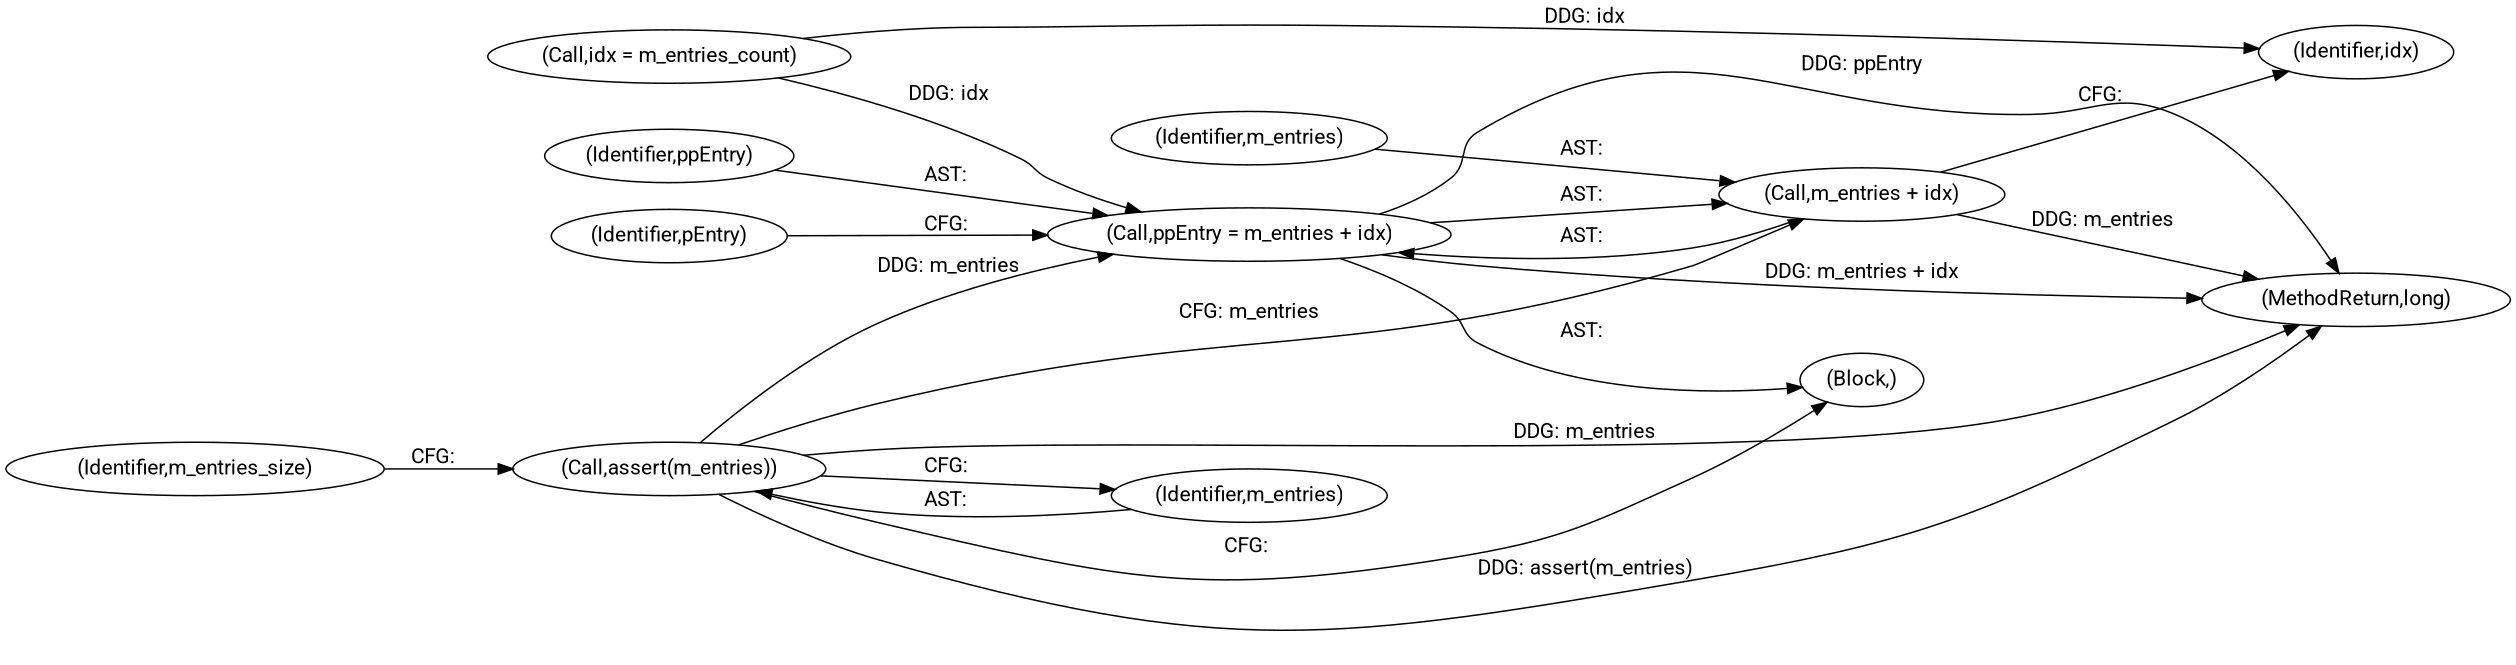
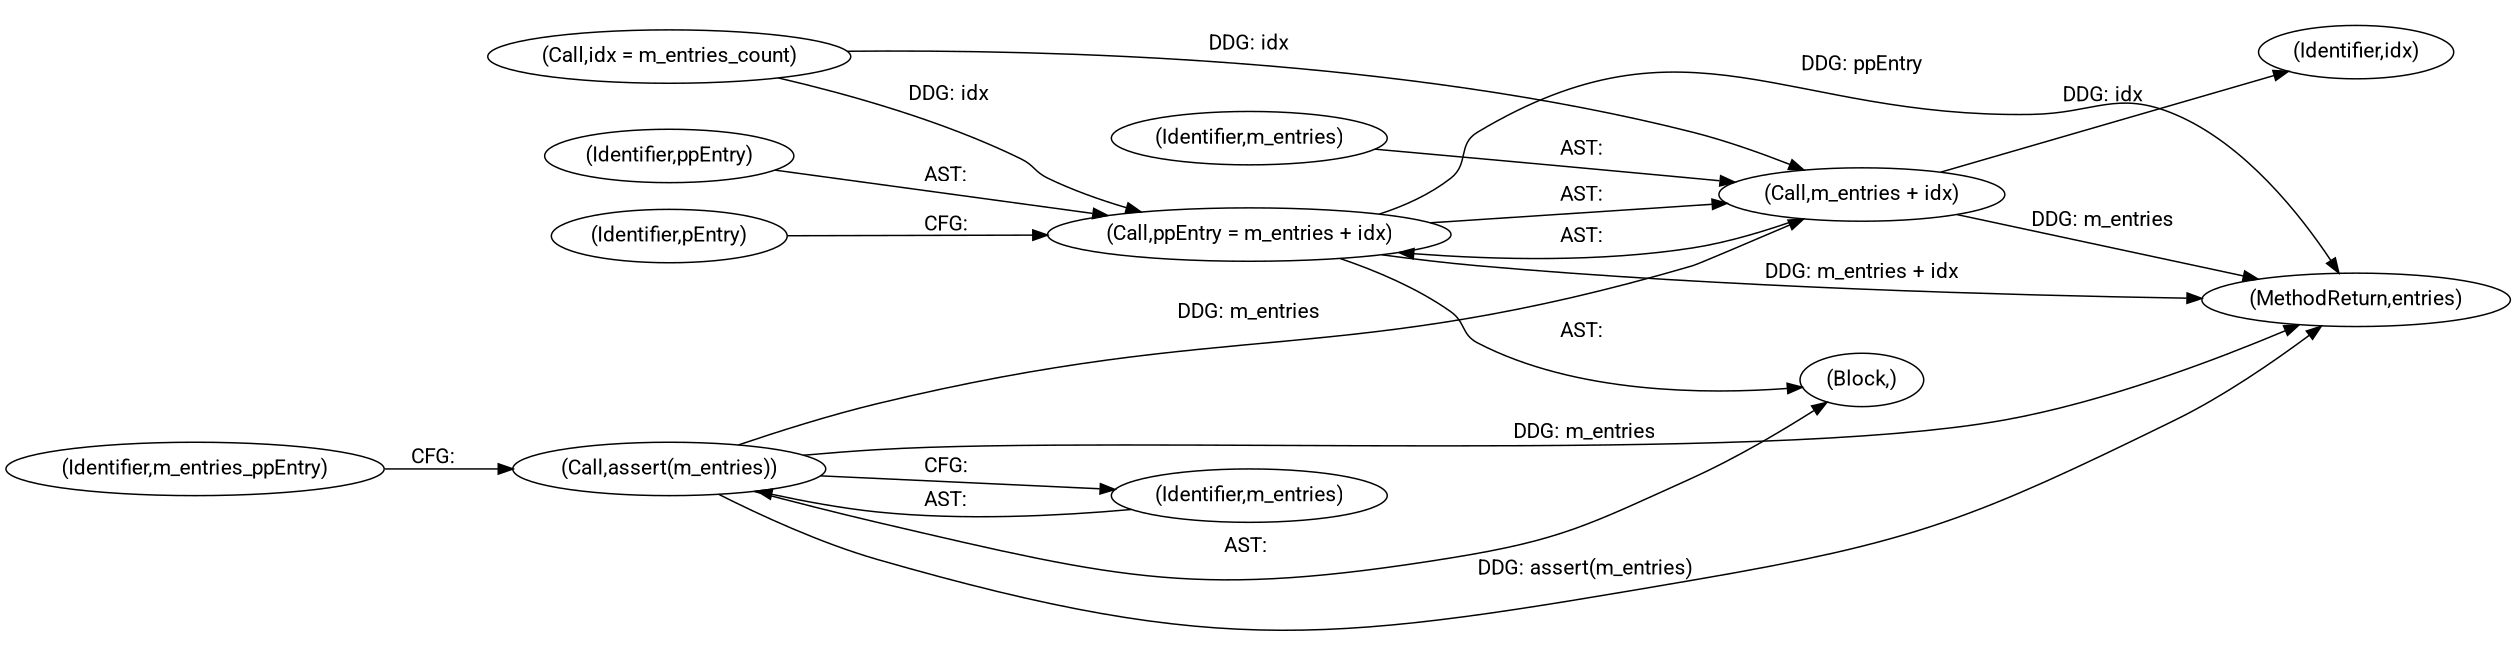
edge "(Call,idx = m_entries_count)" -> "(Identifier,idx)": now "(Call,idx = m_entries_count)" -> "(Call,m_entries + idx)"
edge "(Call,m_entries + idx)" -> "(Identifier,idx)": label "CFG: " -> "DDG: idx"
node "(MethodReturn,long)": label "(MethodReturn,long)" -> "(MethodReturn,entries)"
edge "(Call,assert(m_entries))" -> "(Call,m_entries + idx)": label "CFG: m_entries" -> "DDG: m_entries"
edge "(Call,assert(m_entries))" -> "(Call,ppEntry = m_entries + idx)": removed, label "DDG: m_entries"
node "(Identifier,m_entries_size)": label "(Identifier,m_entries_size)" -> "(Identifier,m_entries_ppEntry)"
edge "(Call,assert(m_entries))" -> "(Block,)": label "CFG: " -> "AST: "
